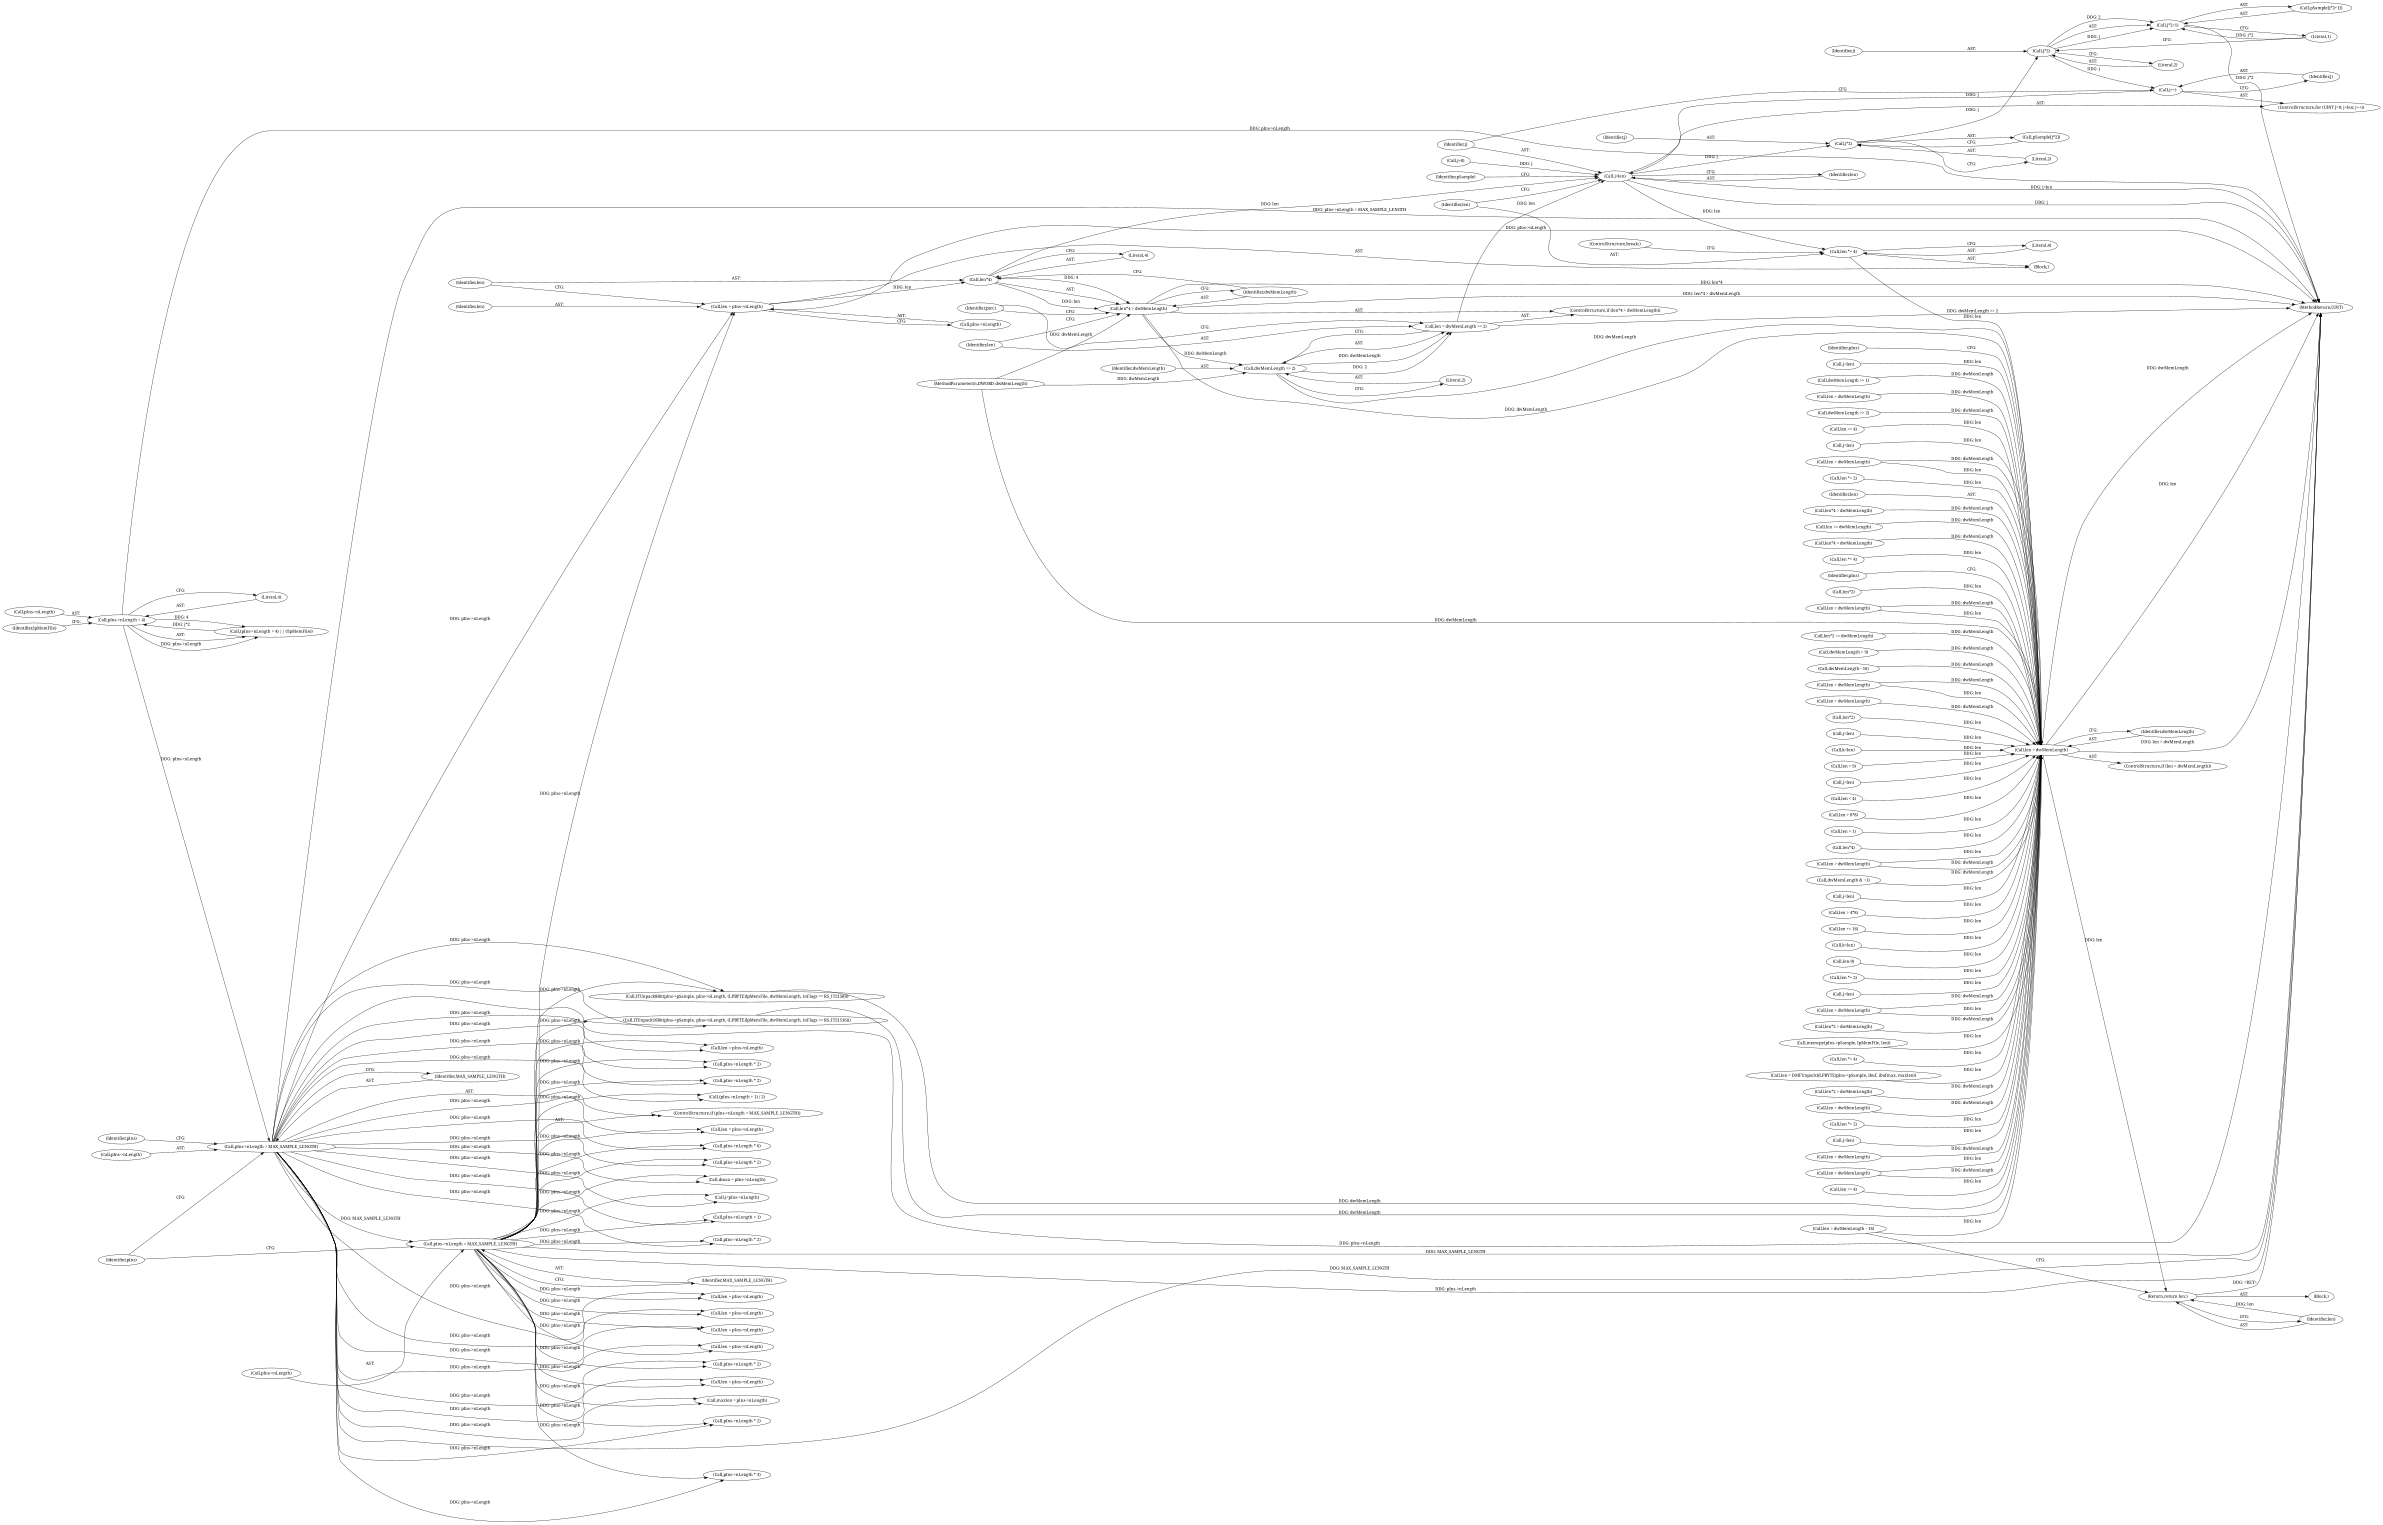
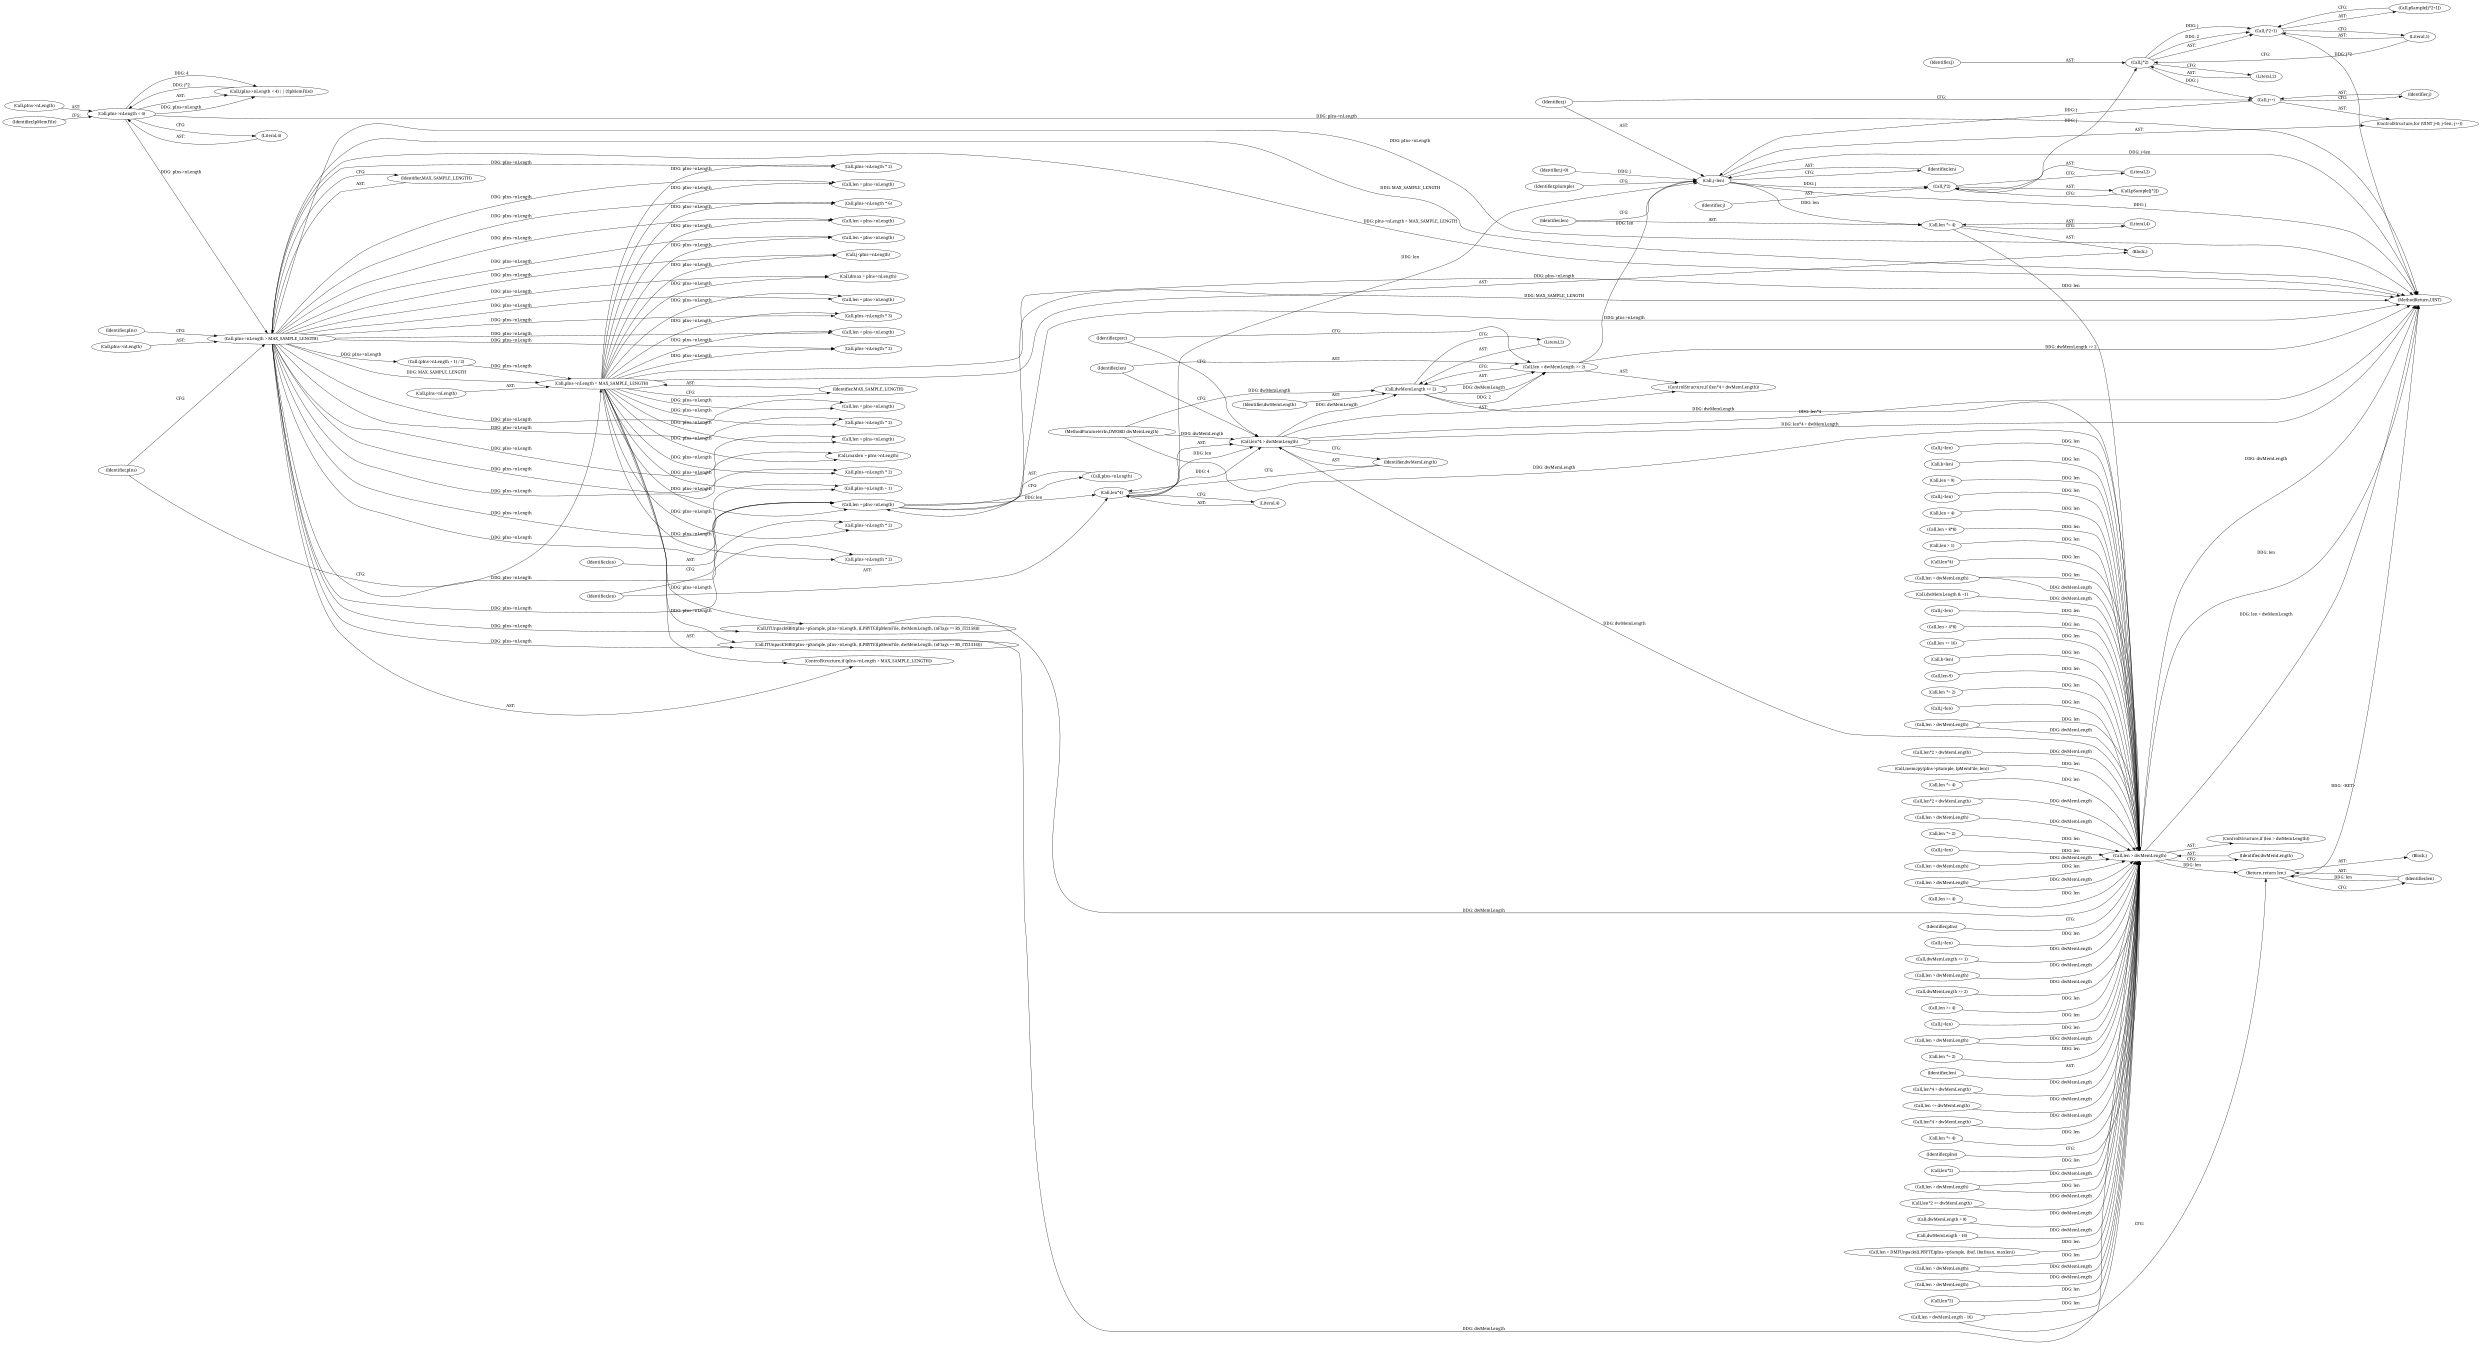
edge "(Call,pSample[j*2+1])" -> "(Call,j*2+1)": label "AST: " -> "CFG: "
edge "(Literal,1)" -> "(Call,j*2+1)": label "DDG: j*2" -> "AST: "
node "(Call,j=0)": label "(Call,j=0)" -> "(Identifier,j=0)"
node "(ControlStructure,break;)": removed
edge "(Call,pIns->nLength = MAX_SAMPLE_LENGTH)" -> "(Call,(pIns->nLength + 1) / 2)": reversed
